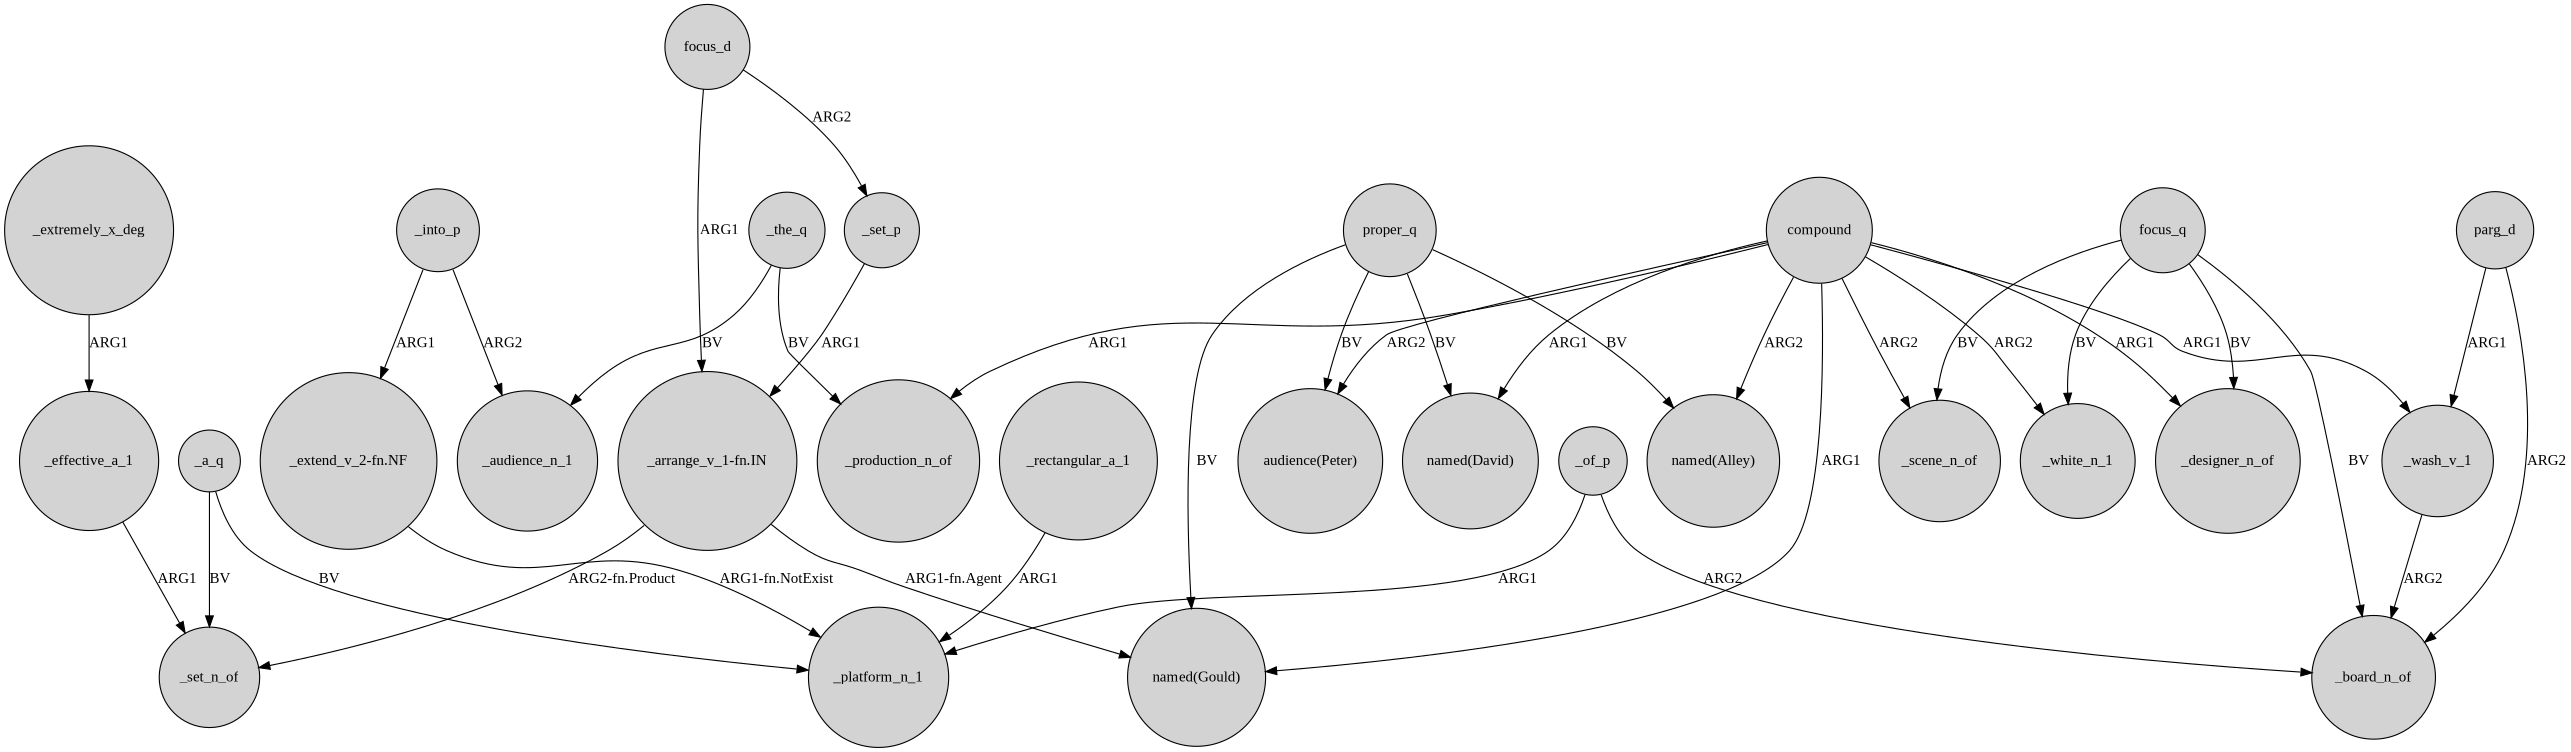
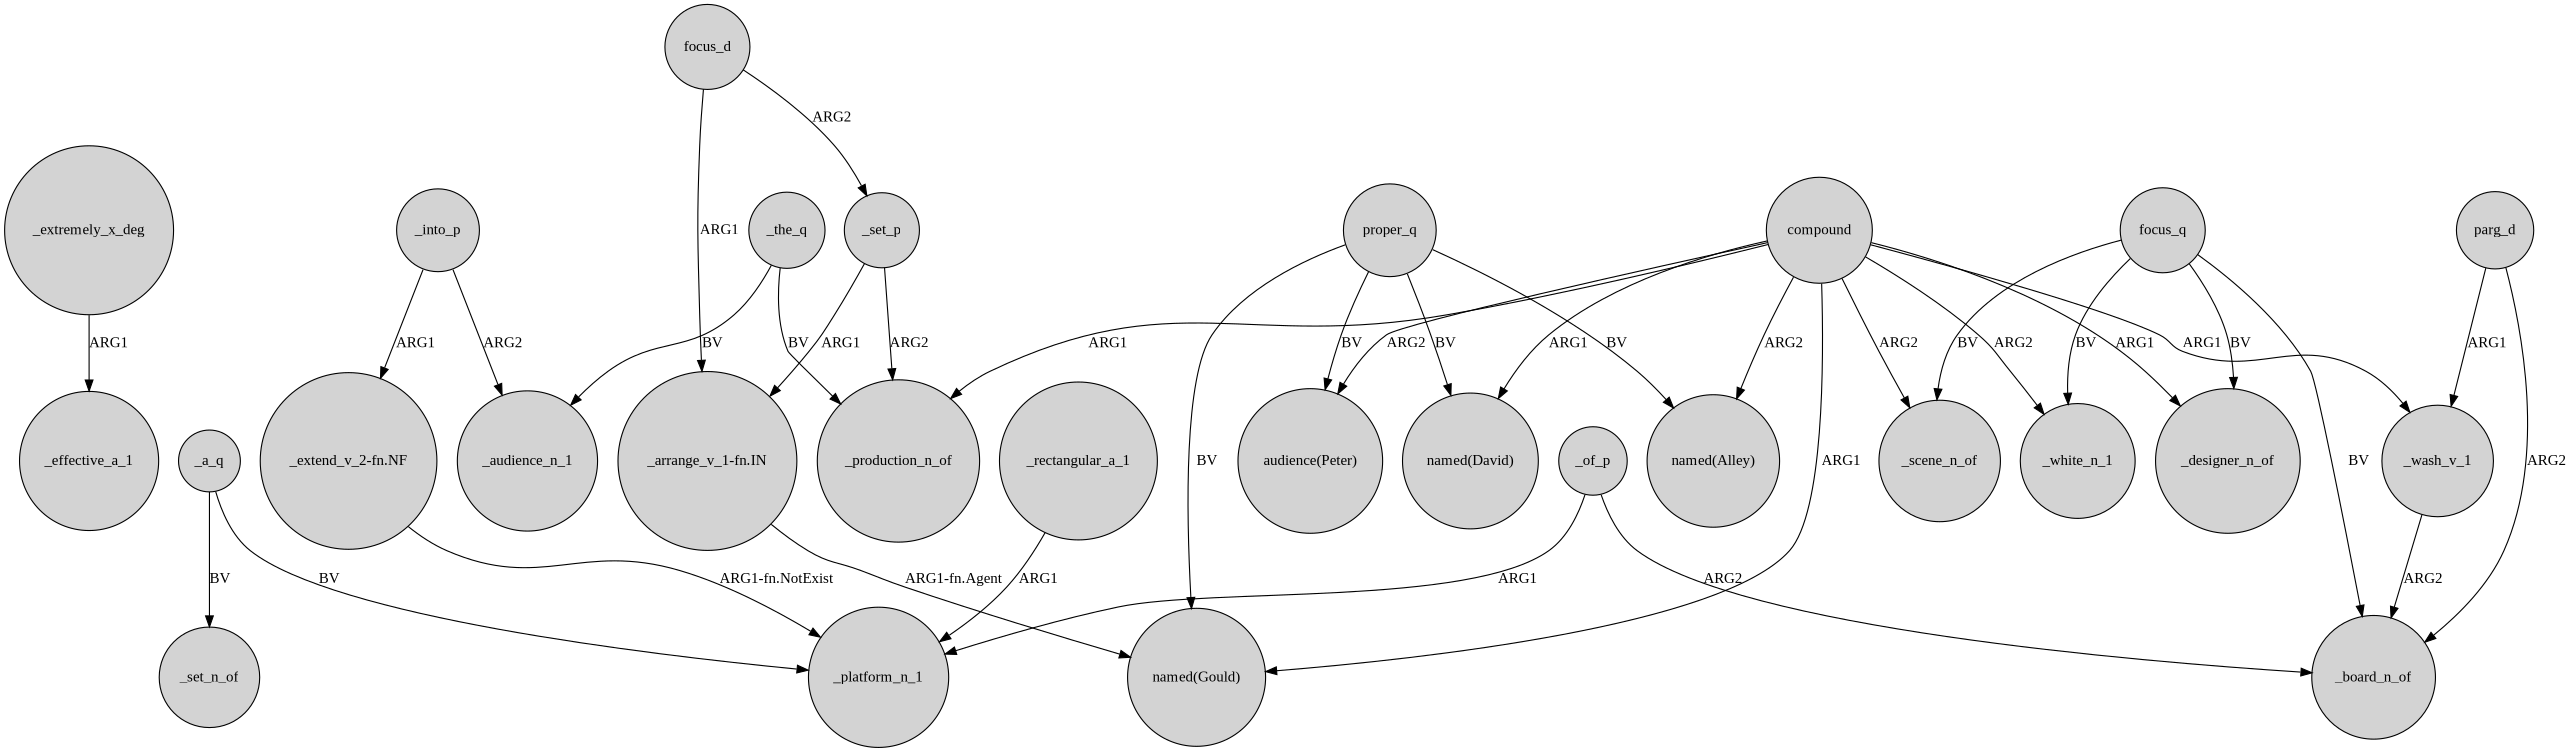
edge "_set_p" -> "_production_n_of": added, label "ARG2"
edge "_effective_a_1" -> "_set_n_of": removed, label "ARG1"
edge "_arrange_v_1-fn.IN" -> "_set_n_of": removed, label "ARG2-fn.Product"
